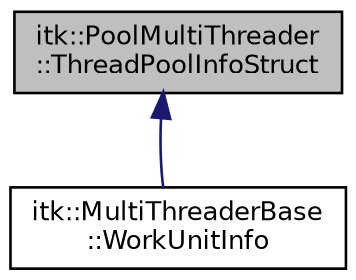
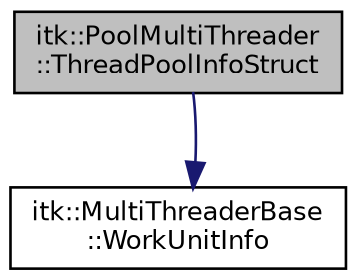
edge "itk::MultiThreaderBase ::WorkUnitInfo" -> "itk::PoolMultiThreader ::ThreadPoolInfoStruct": reversed
